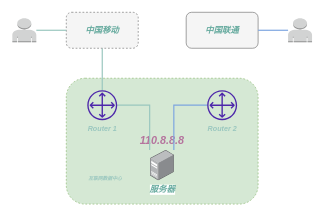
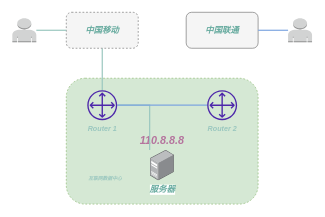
edge "Router 2" -- "服务器": now "Router 2" -- "Router 1"
